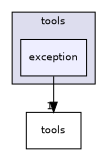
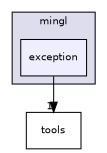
cluster "tools": label "tools" -> "mingl"
